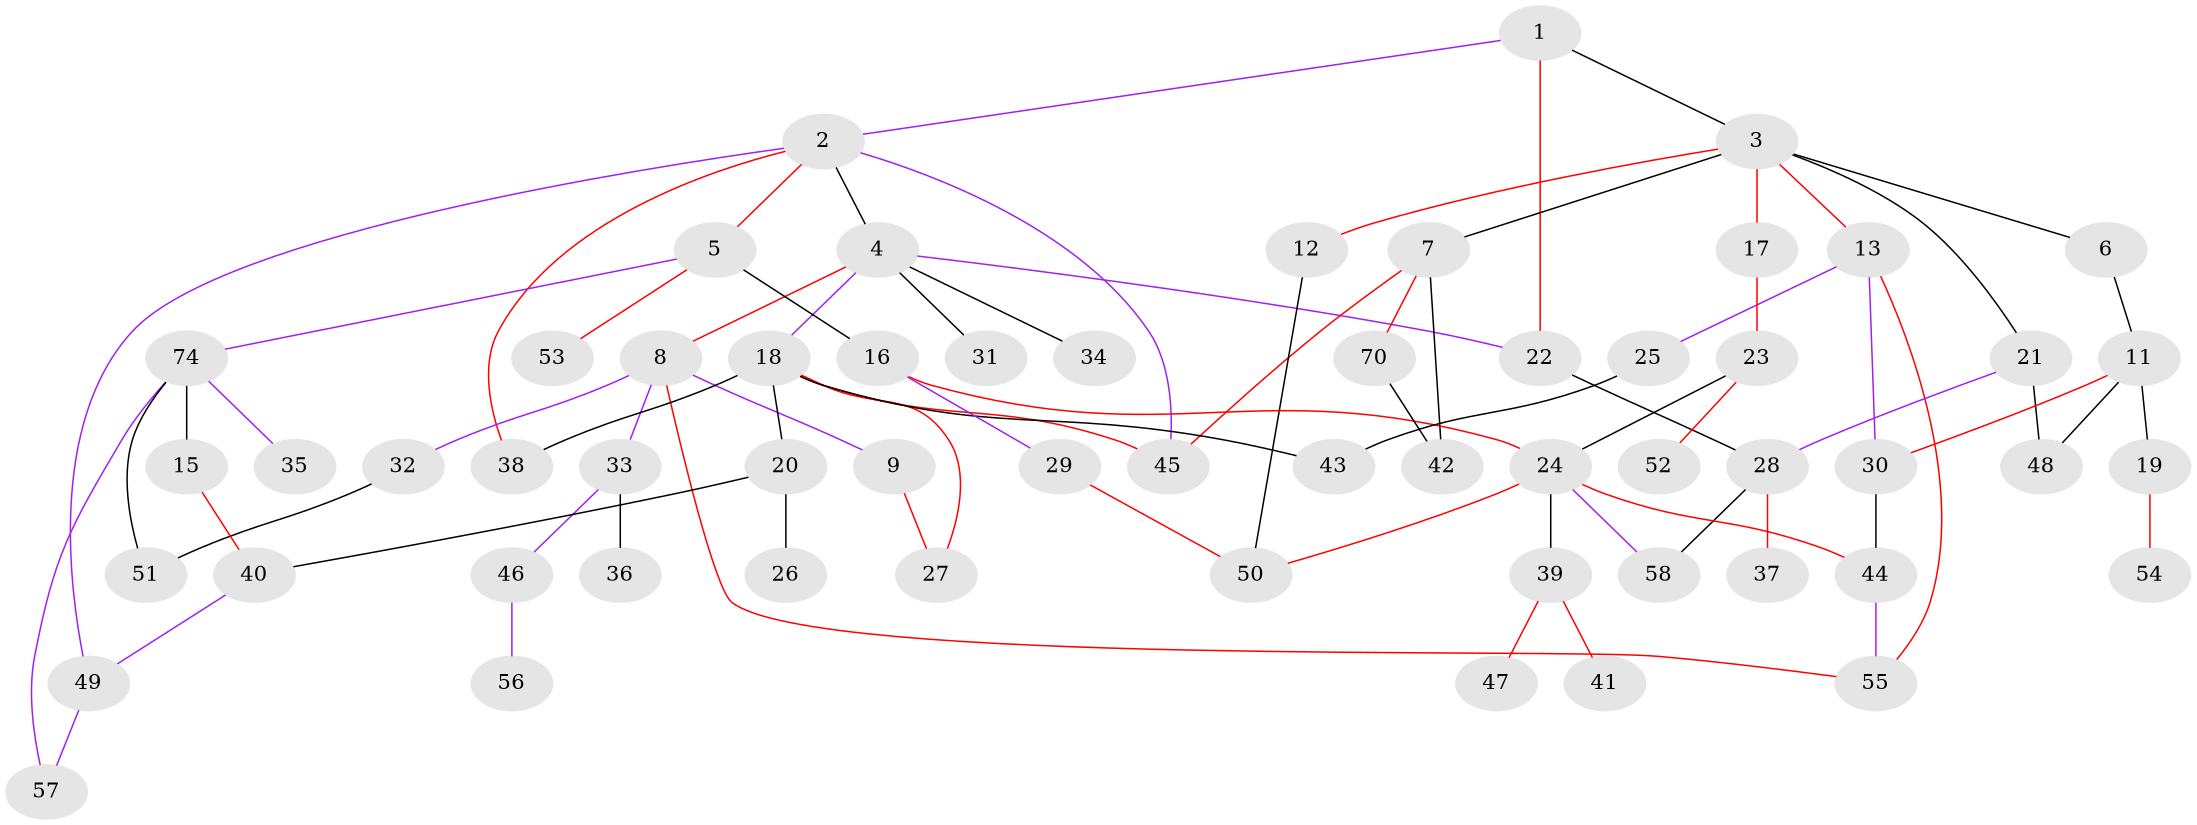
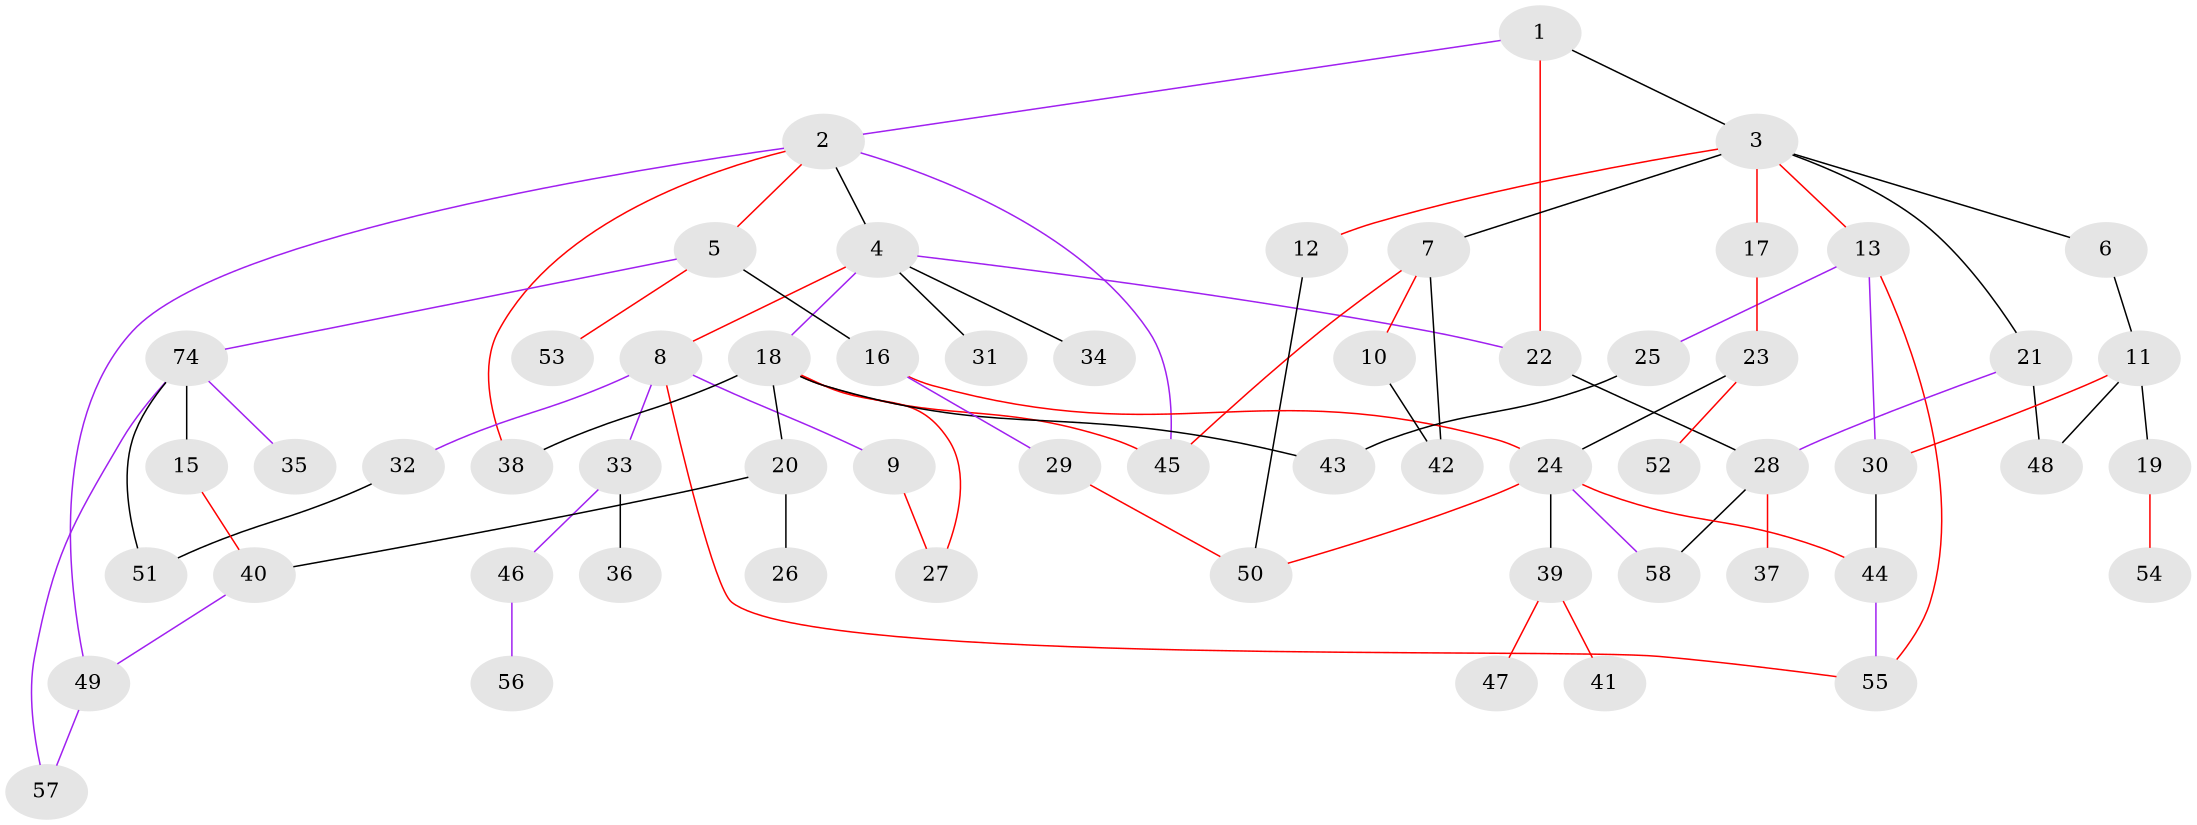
node "70": label "70" -> "10"
